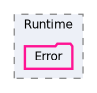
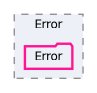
cluster "Runtime": label "Runtime" -> "Error"
